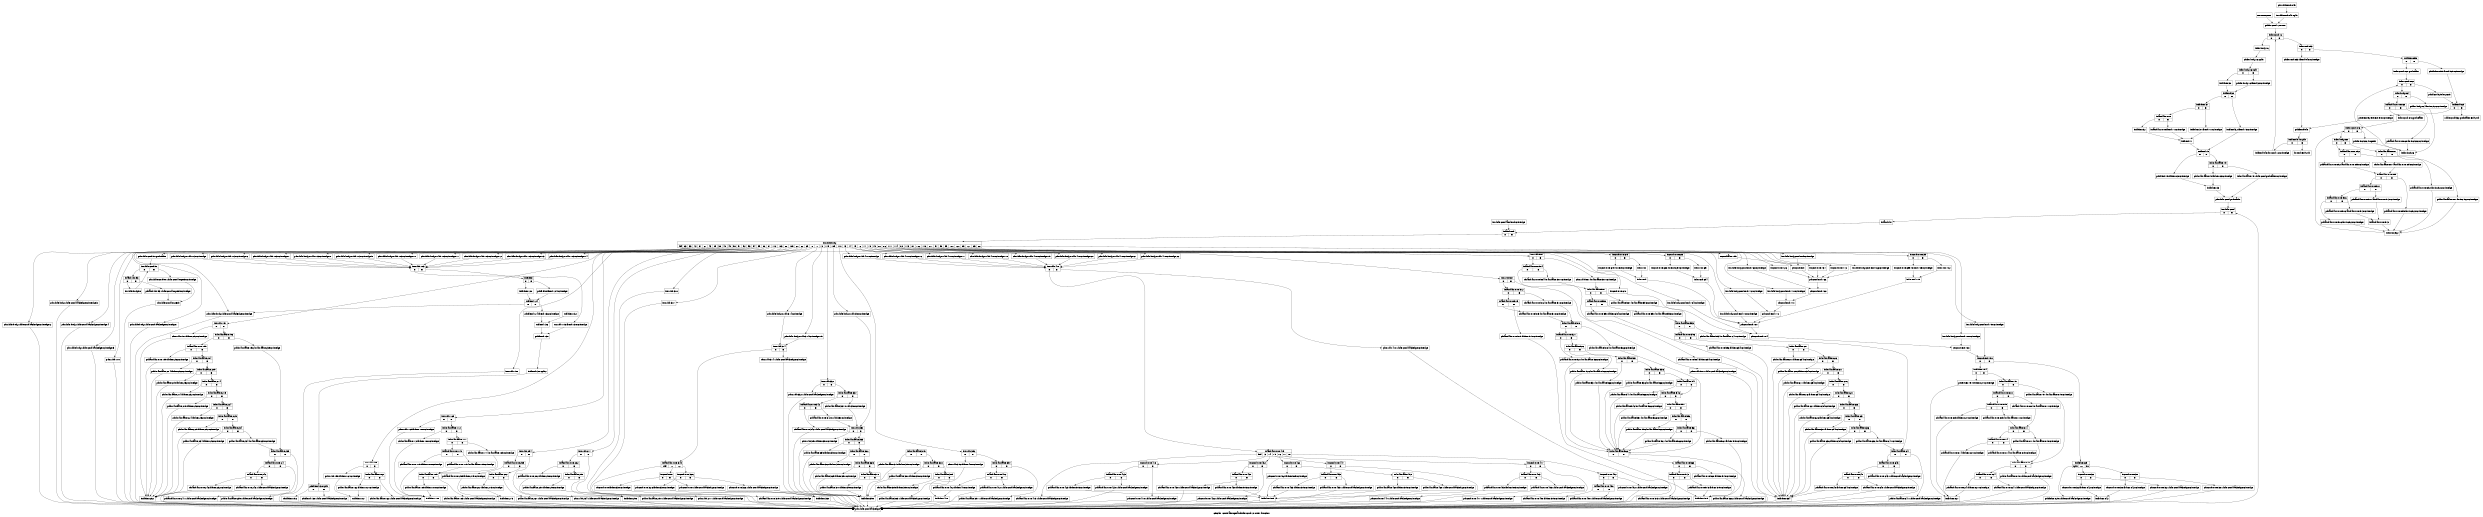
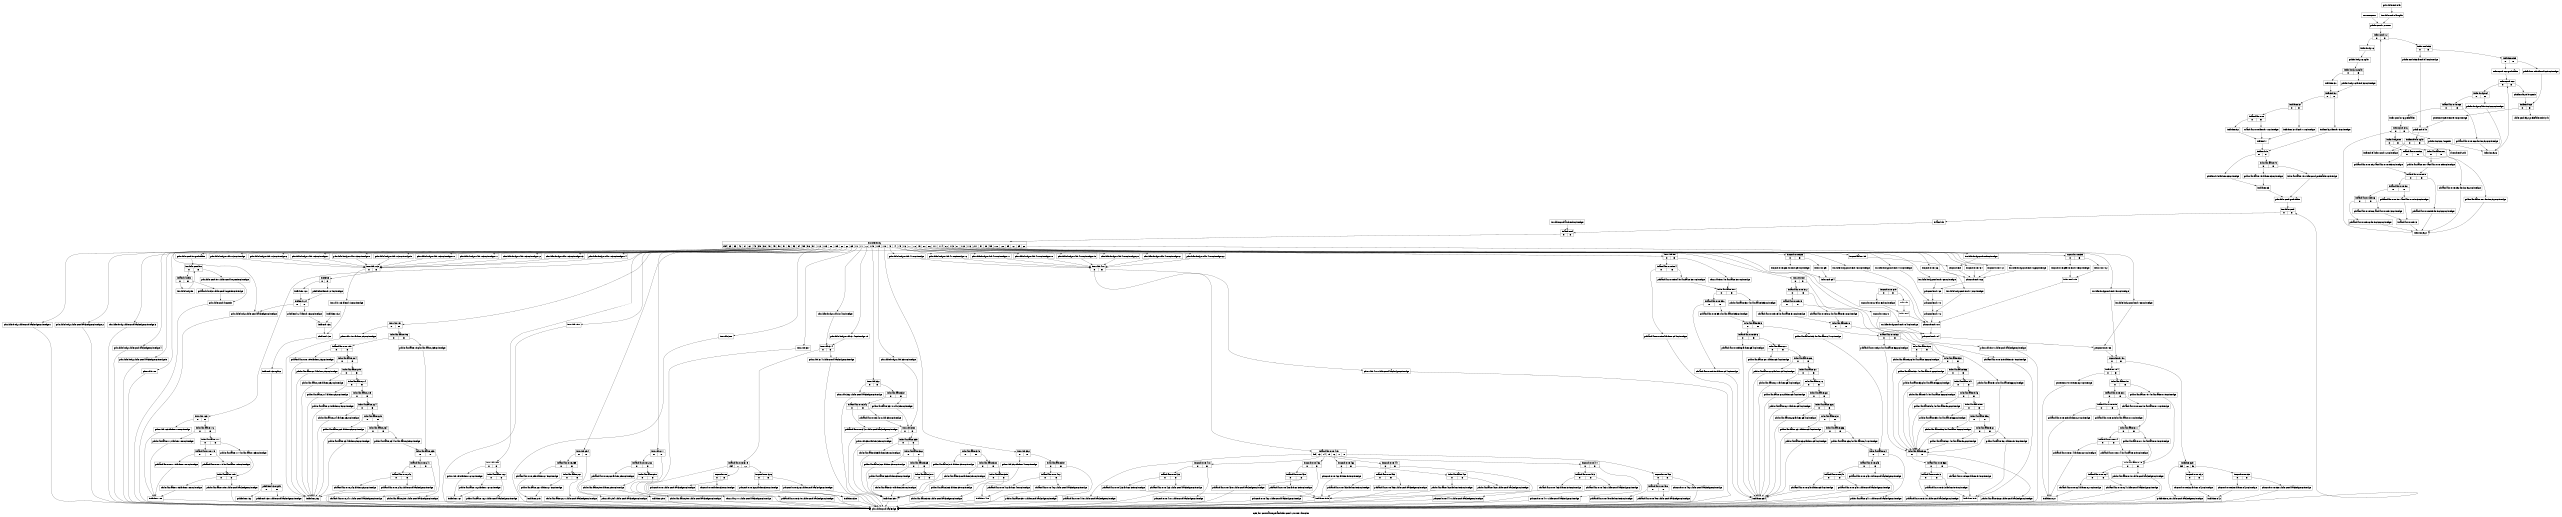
edge "it_while.body" -> "it_cond.true.679": removed
node "it_if.else.829": text "split" -> "def"
node "pd_cond.true.832.while.cond.backedge_crit_edge": removed
